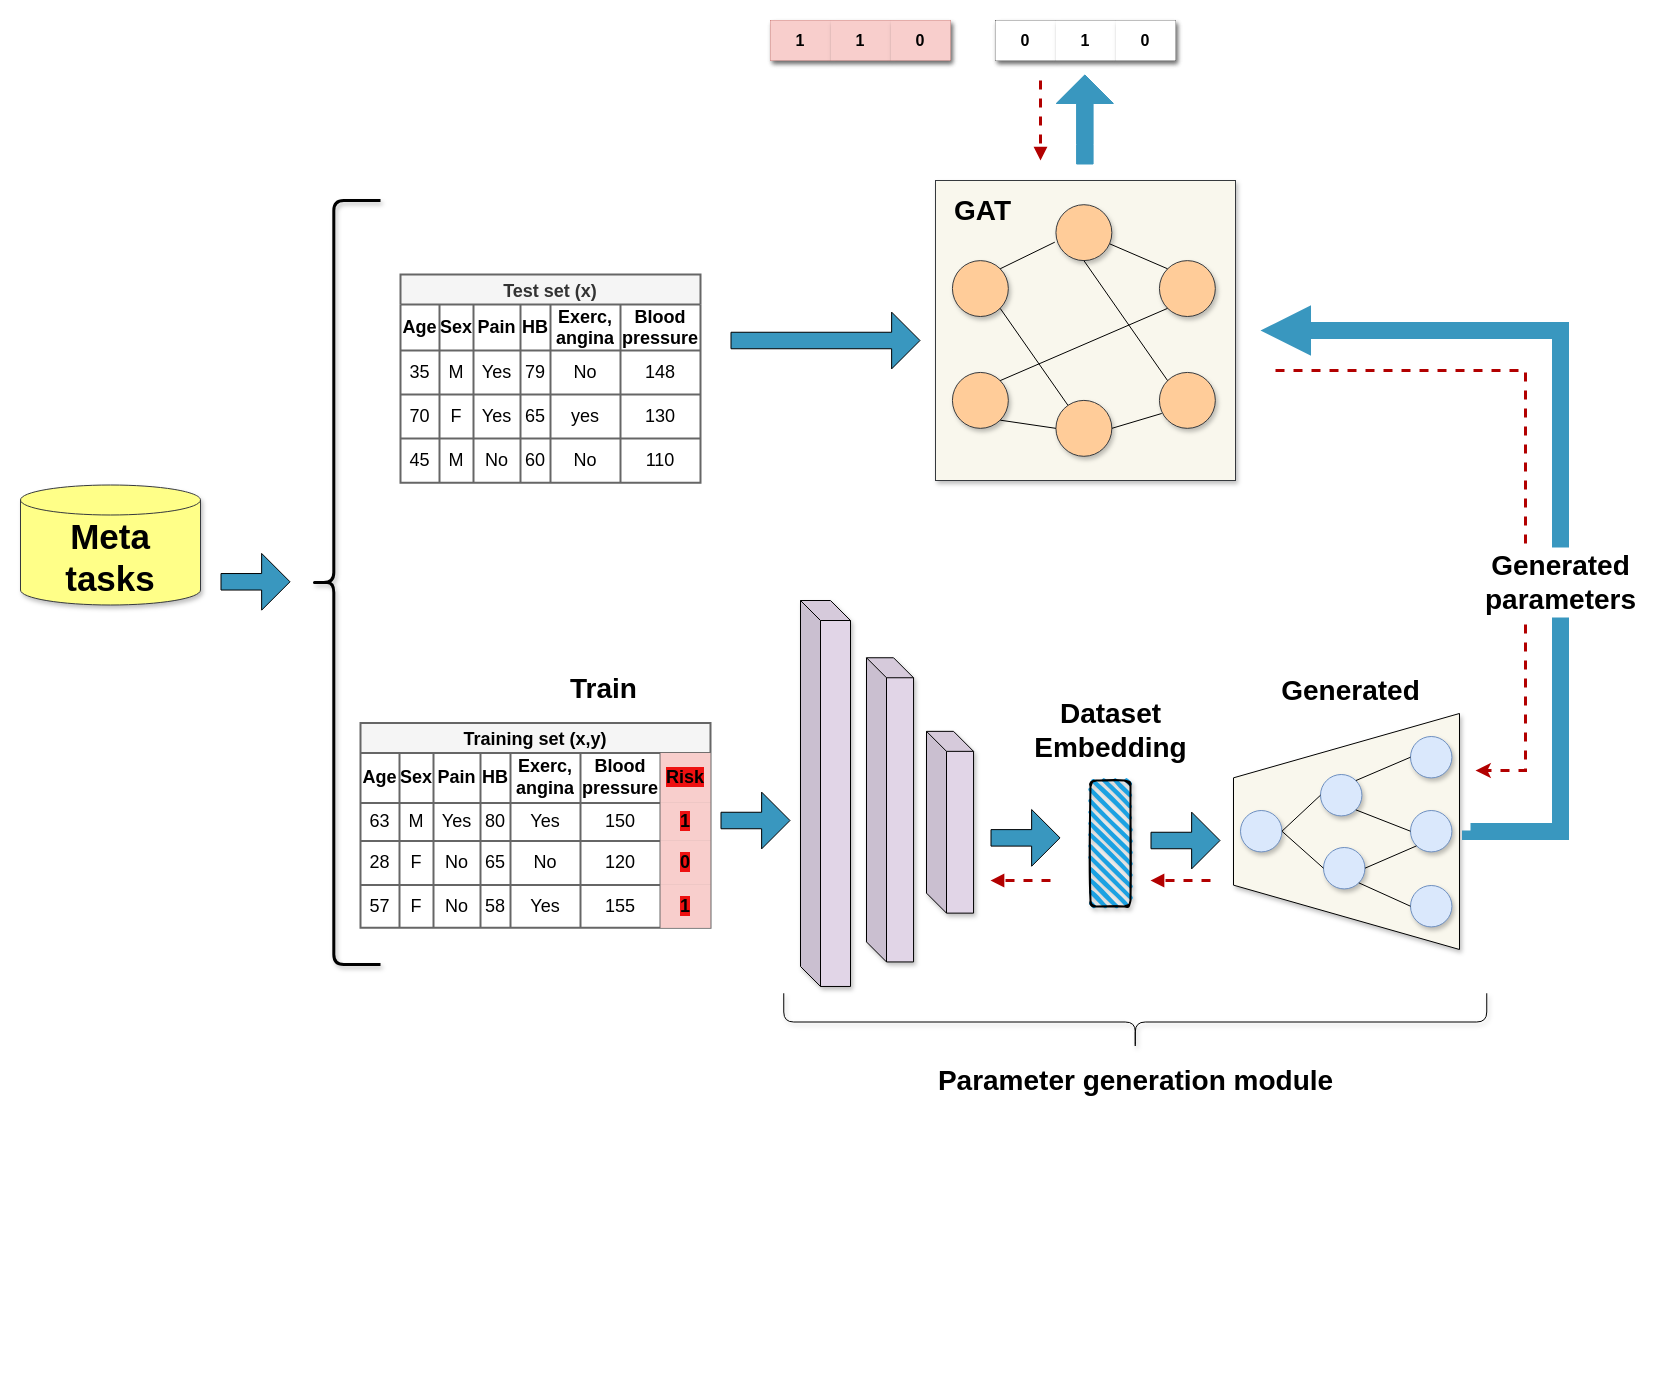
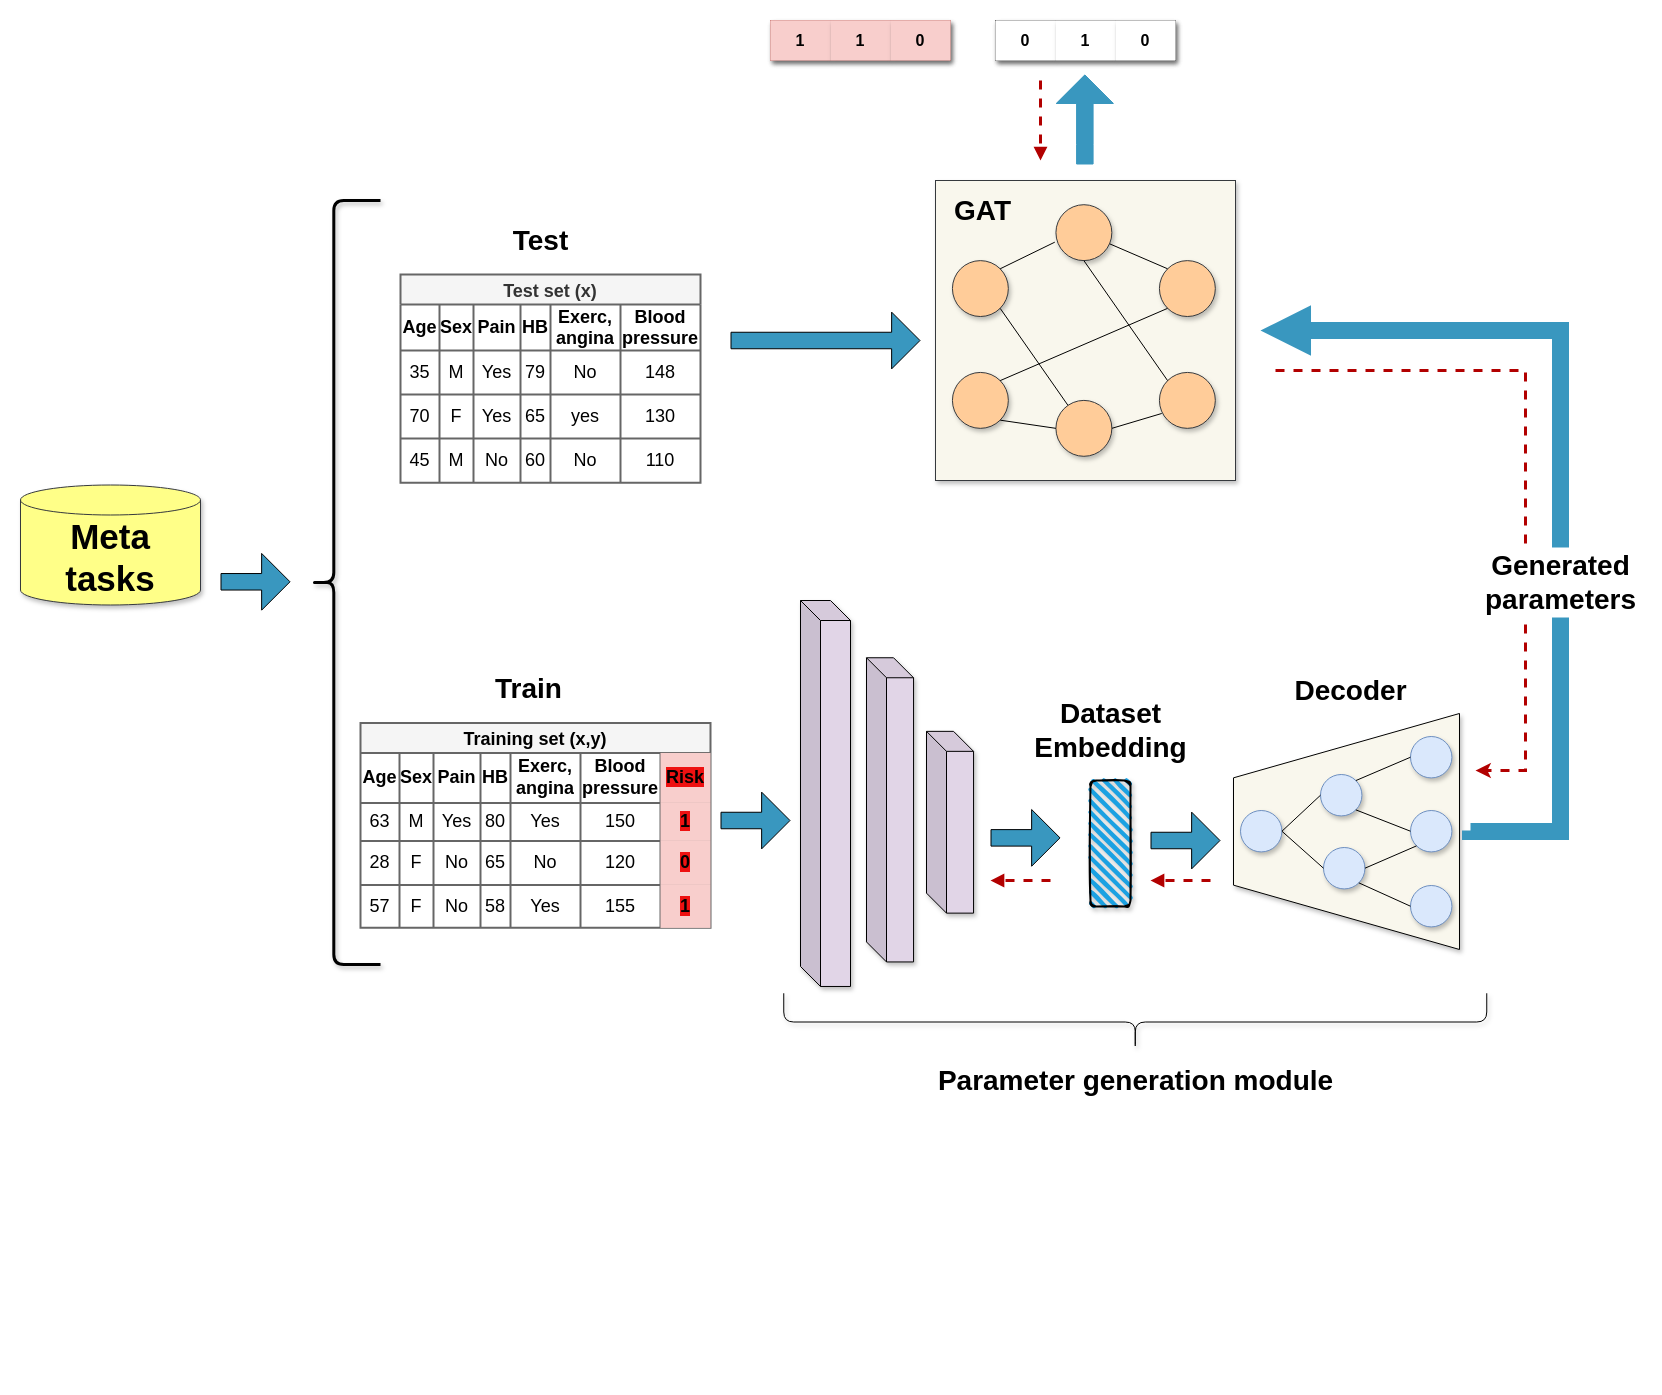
node "Test": added
node "Train": moved (604, 689) -> (529, 689)
node "Generated": label "Generated" -> "Decoder"
